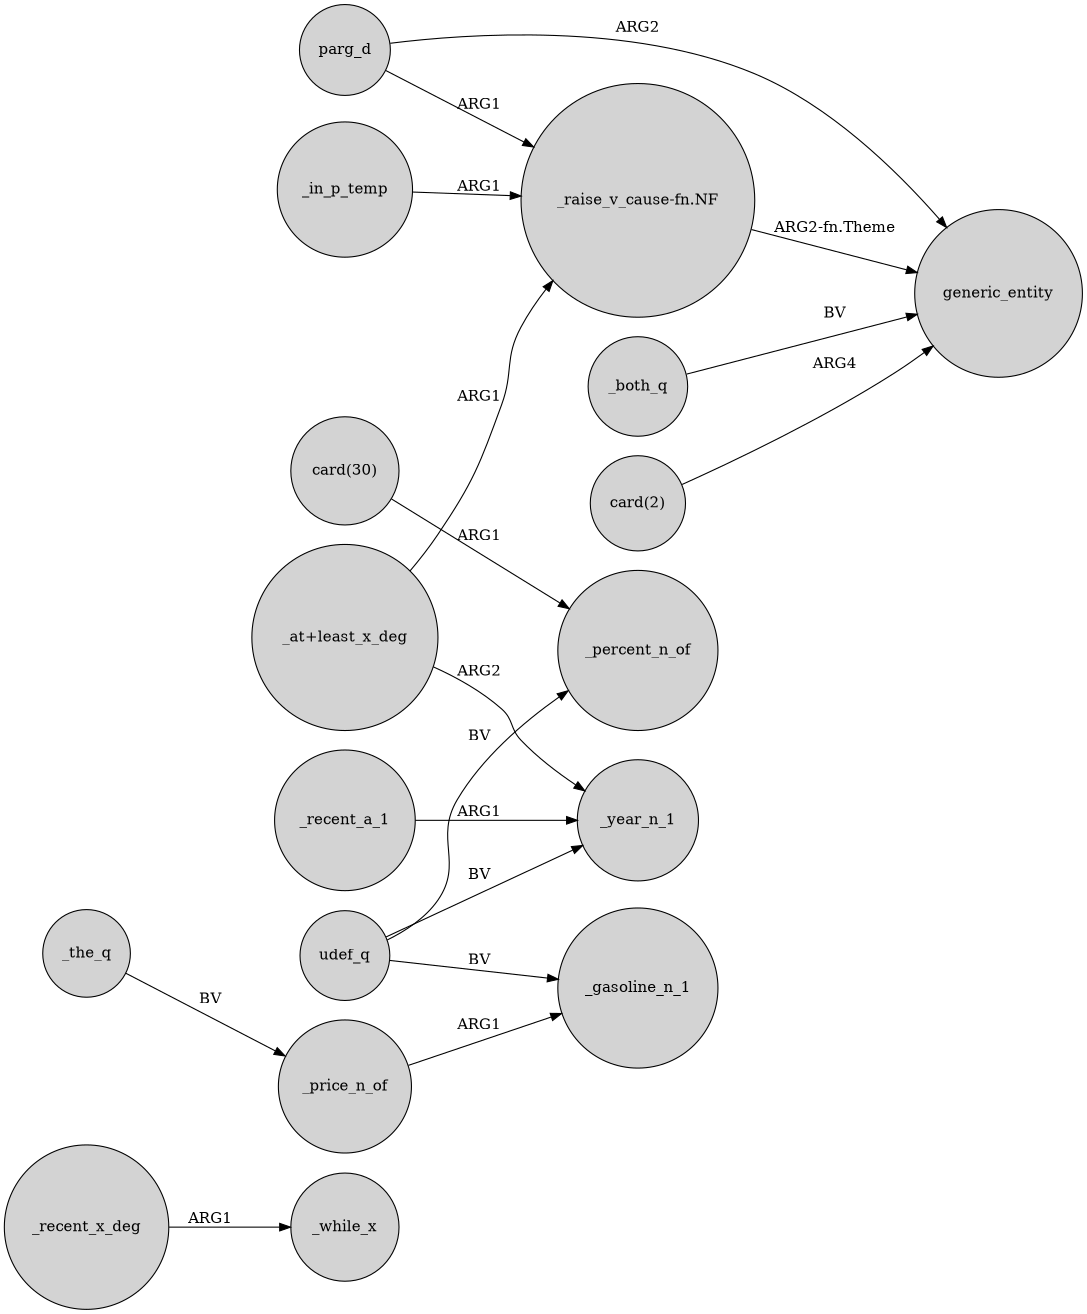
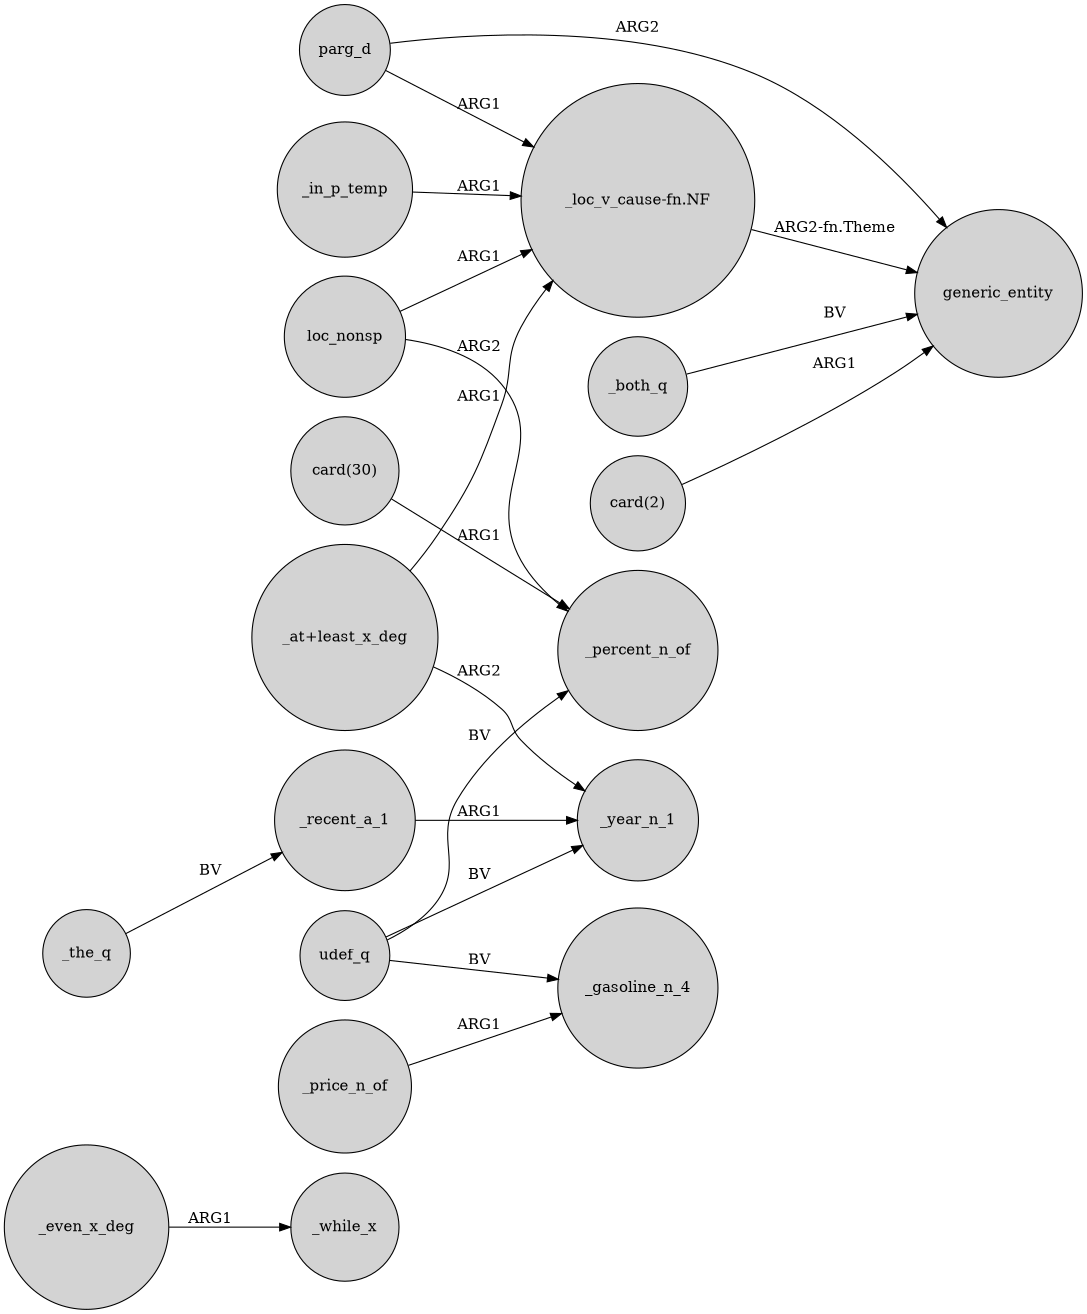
node "_raise_v_cause-fn.NF": label "_raise_v_cause-fn.NF" -> "_loc_v_cause-fn.NF"
node "loc_nonsp": added
edge "card(2)" -> "generic_entity": label "ARG4" -> "ARG1"
node "_gasoline_n_1": label "_gasoline_n_1" -> "_gasoline_n_4"
edge "_the_q" -> "_price_n_of": now "_the_q" -> "_recent_a_1"
node "_recent_x_deg": label "_recent_x_deg" -> "_even_x_deg"
